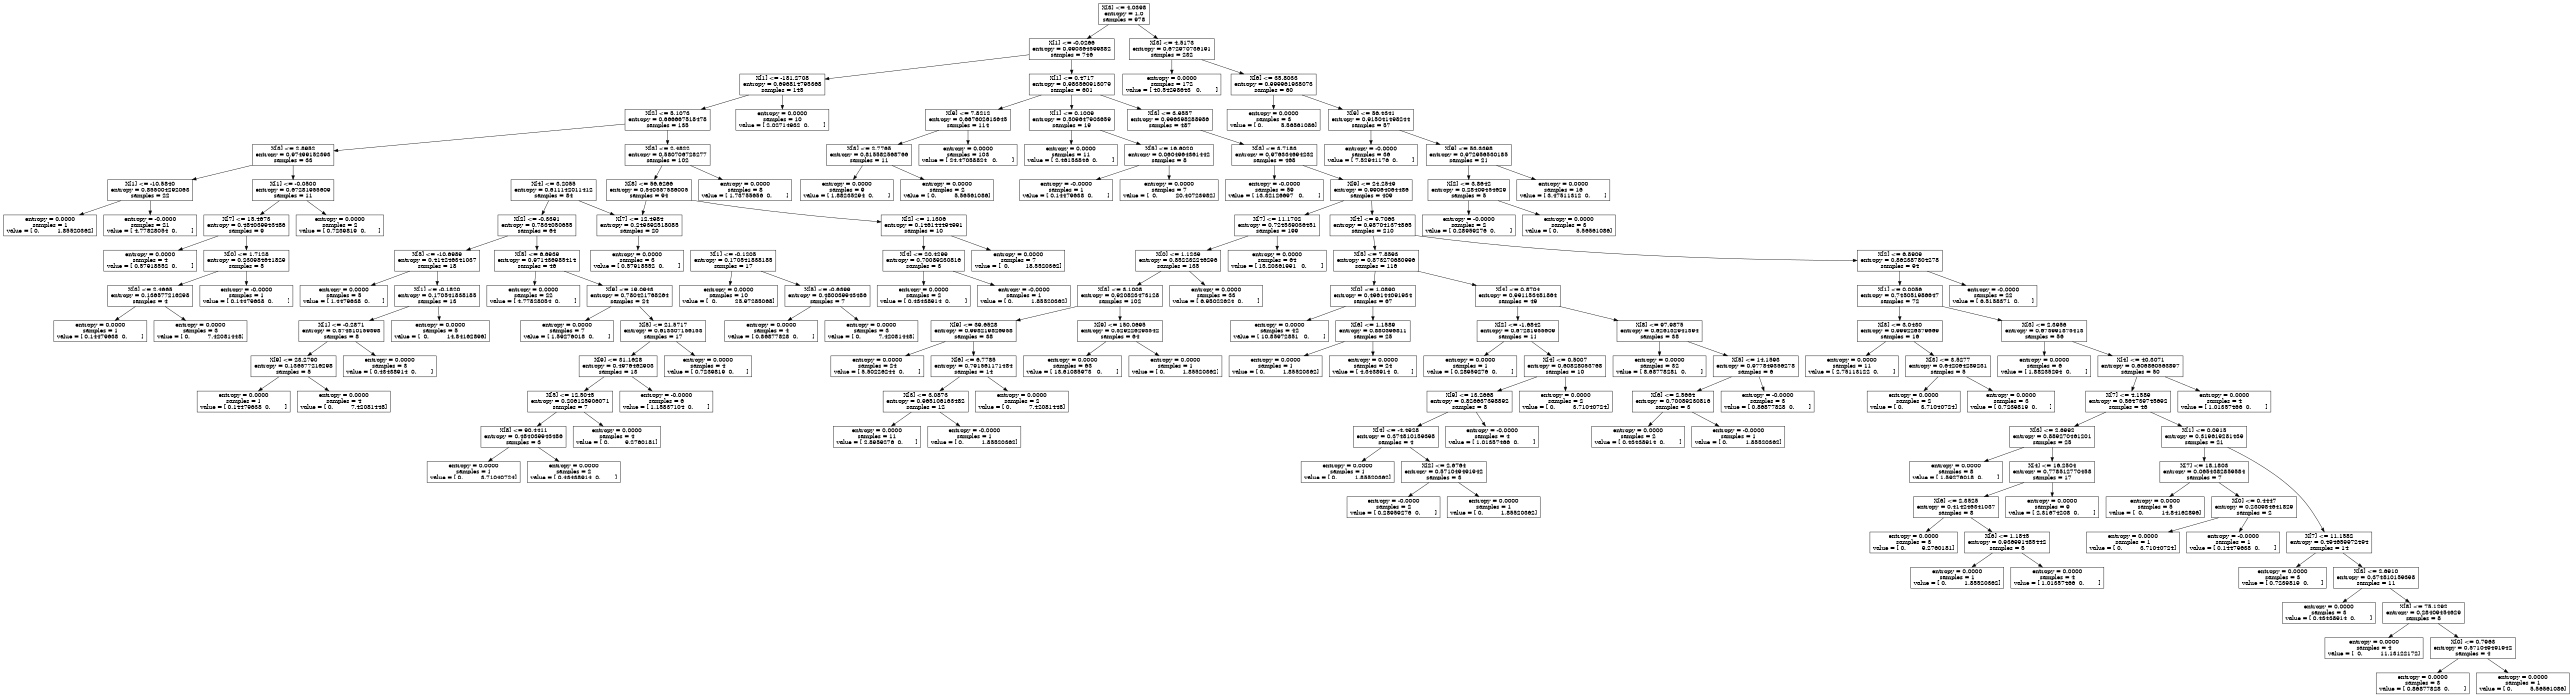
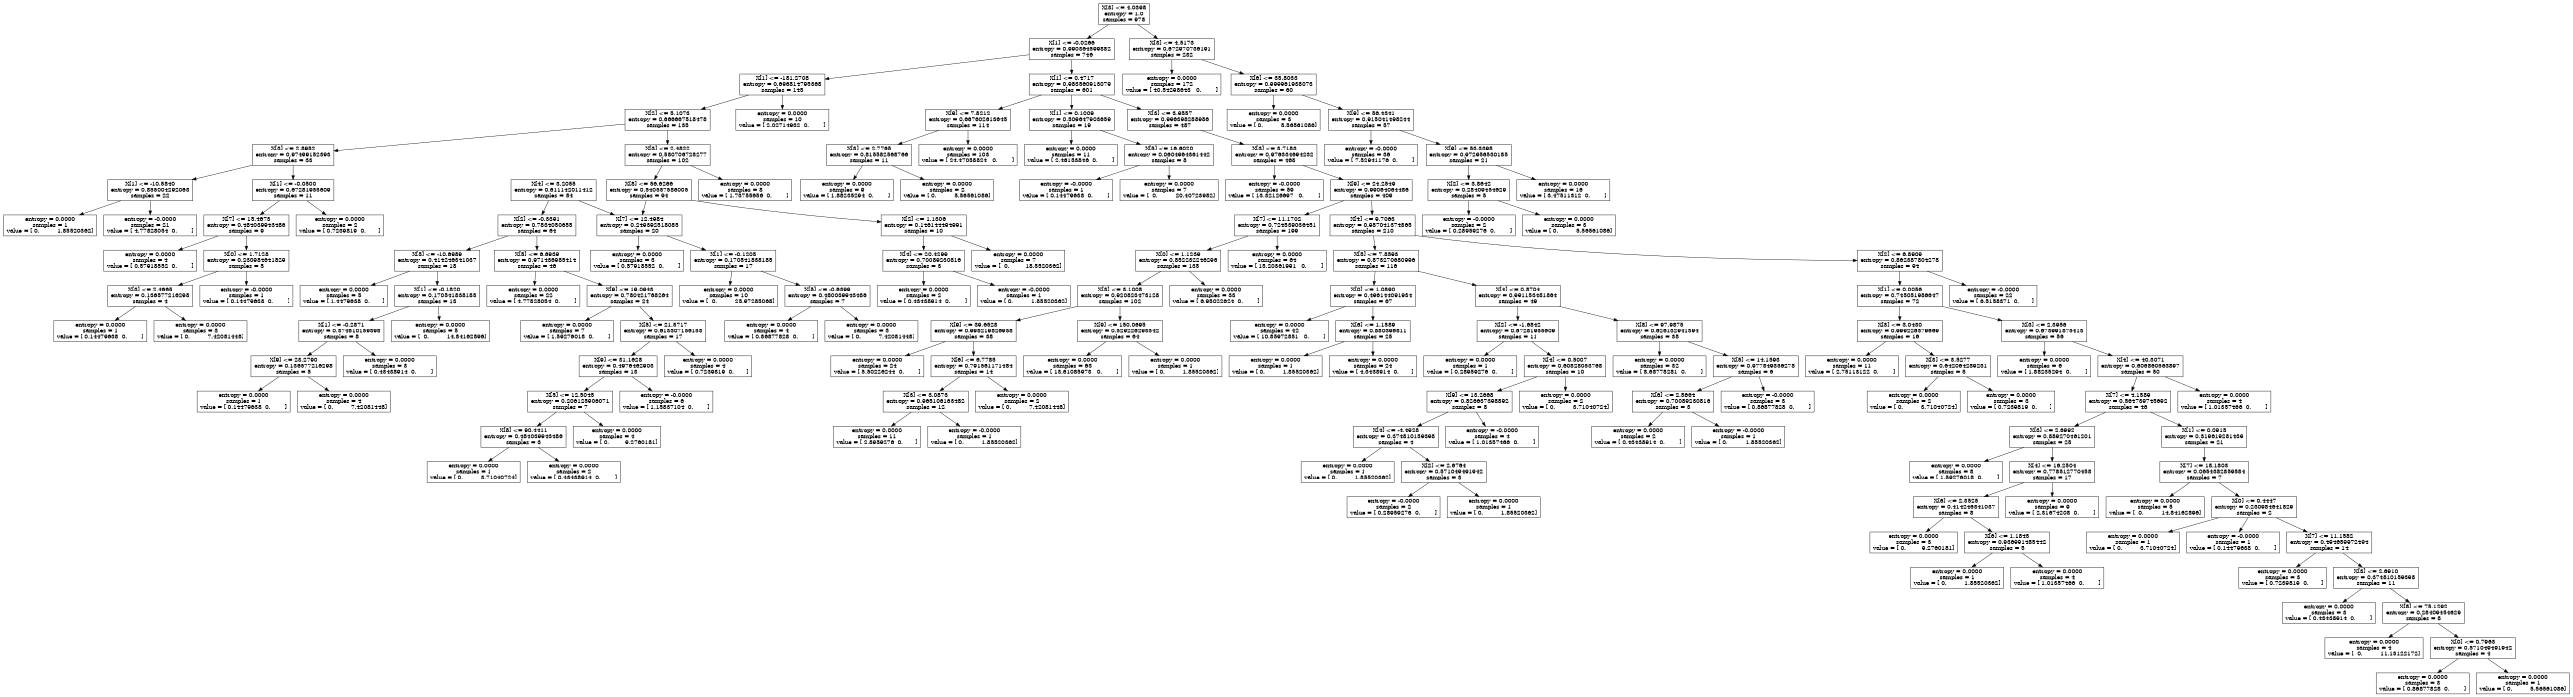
edge "X[7] <= 12.4984 entropy = 0.249392518085 samples = 20" -> "X[1] <= -0.1205 entropy = 0.170541838185 samples = 17": added
edge "X[1] <= 0.0915 entropy = 0.319619281439 samples = 21" -> "X[7] <= 11.1582 entropy = 0.494659972494 samples = 14": now "X[0] <= 0.4447 entropy = 0.230984641829 samples = 2" -> "X[7] <= 11.1582 entropy = 0.494659972494 samples = 14"
